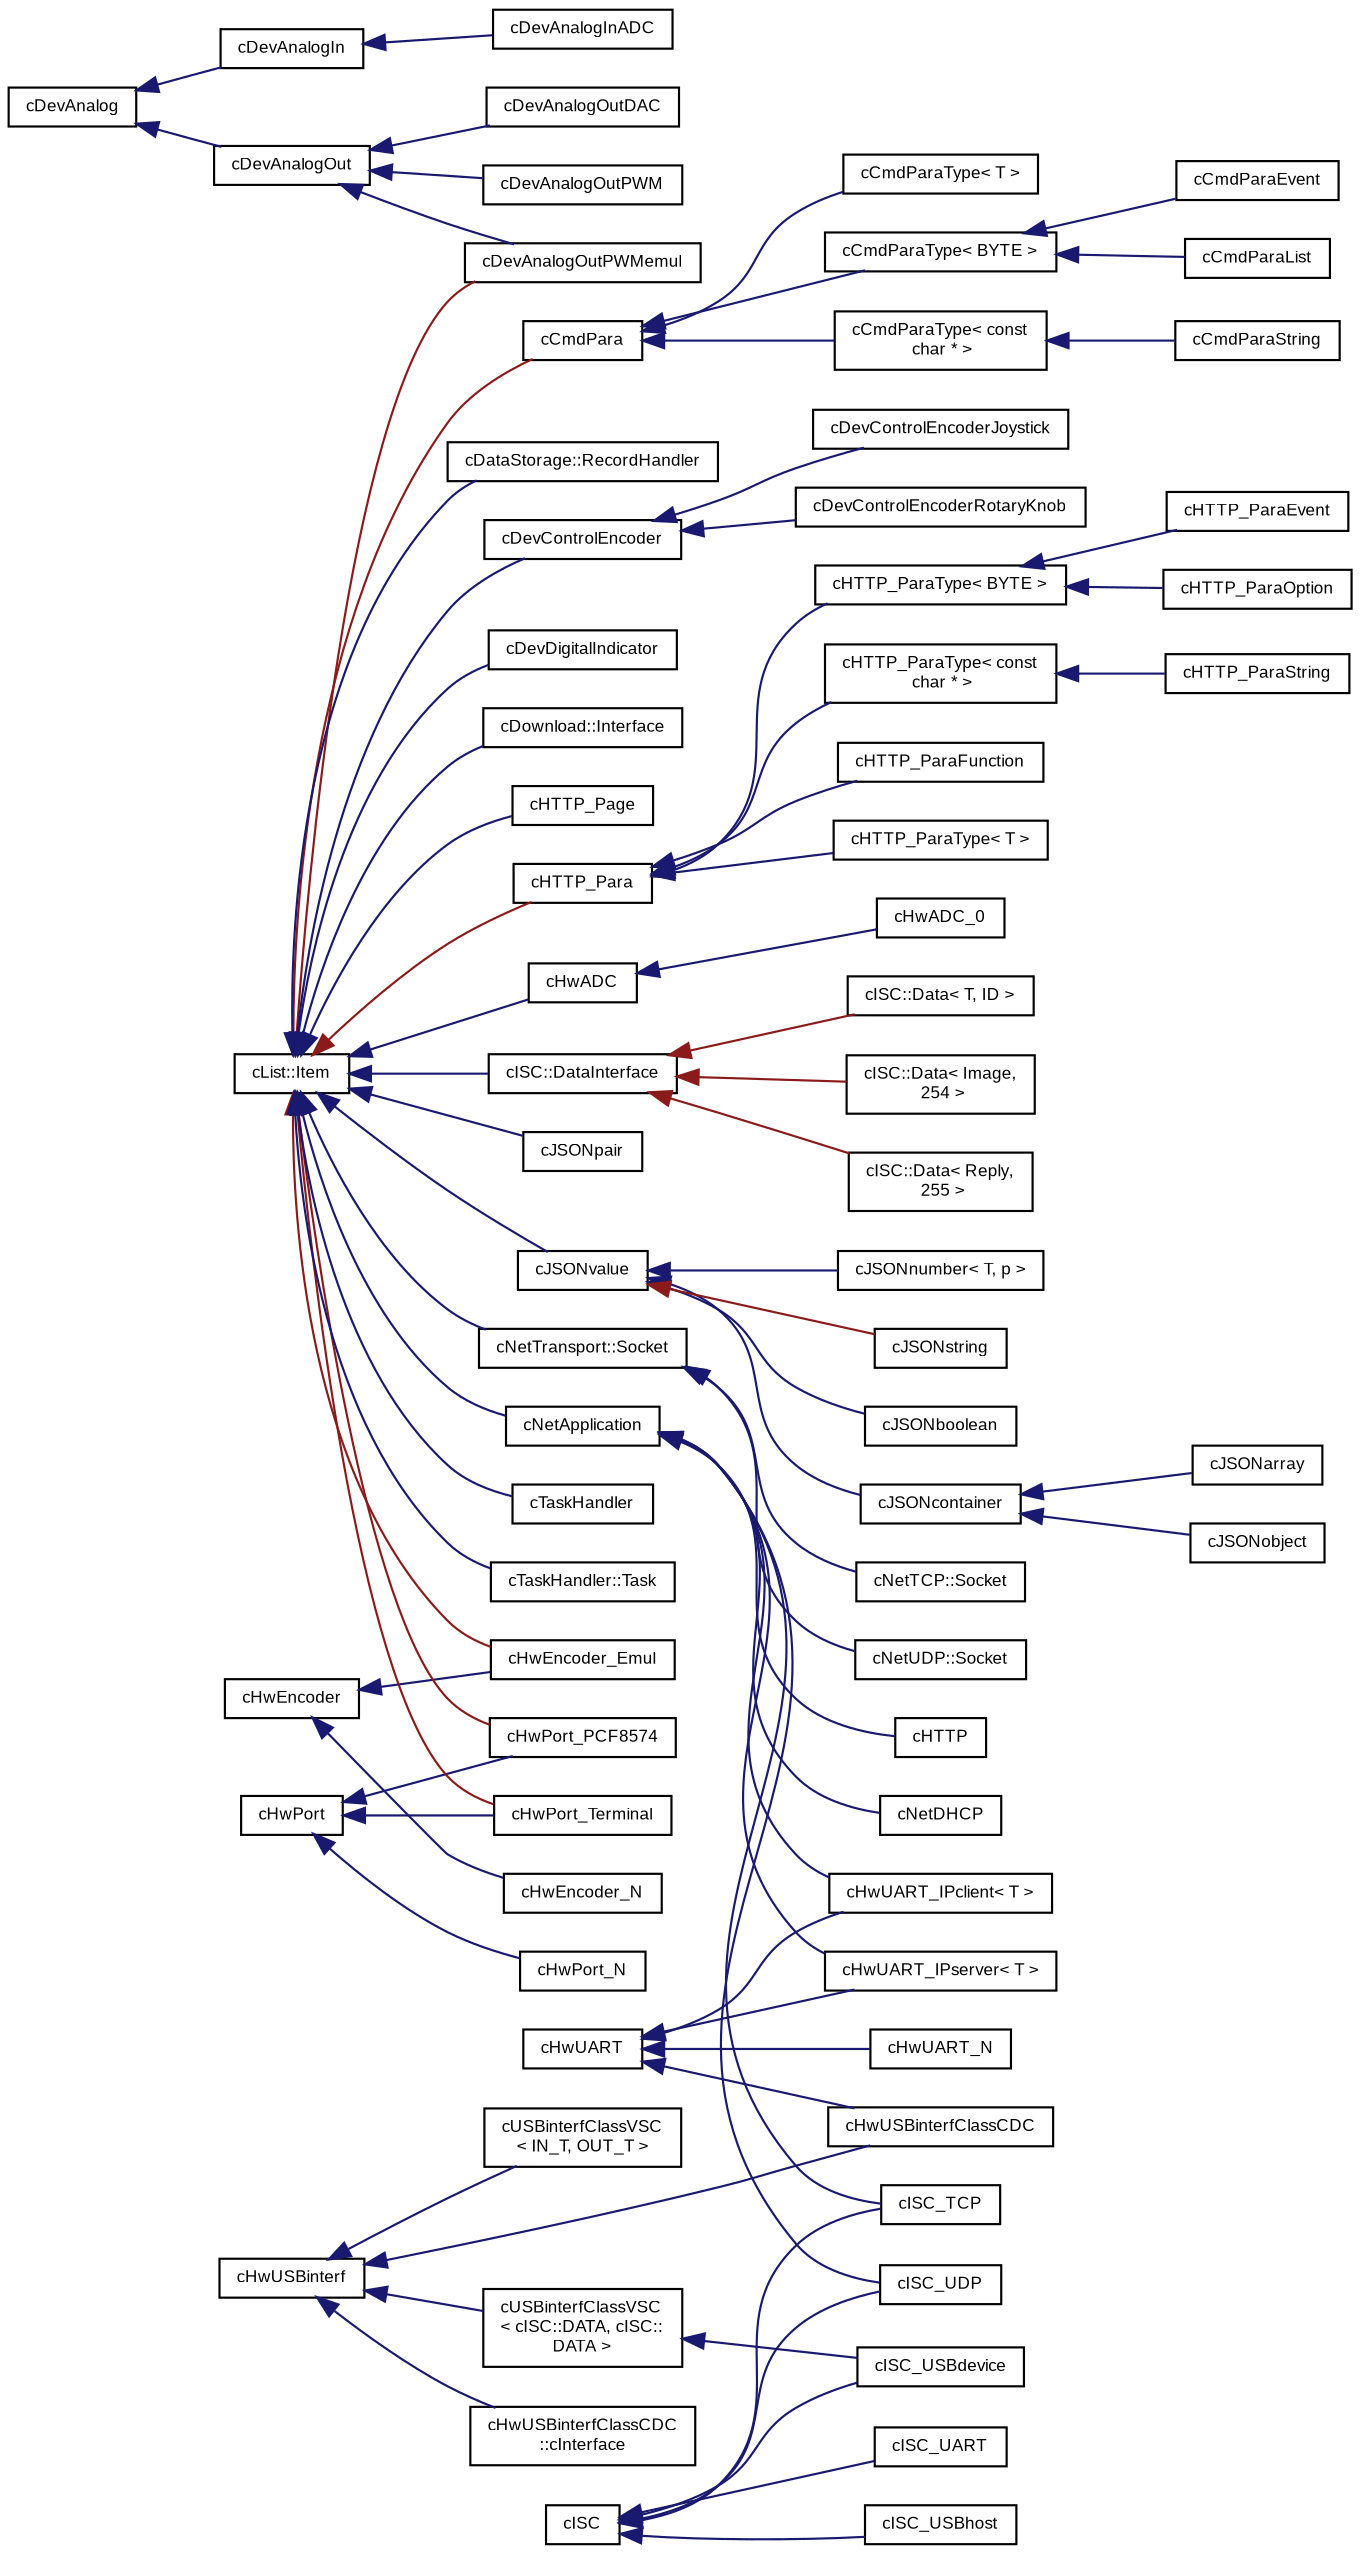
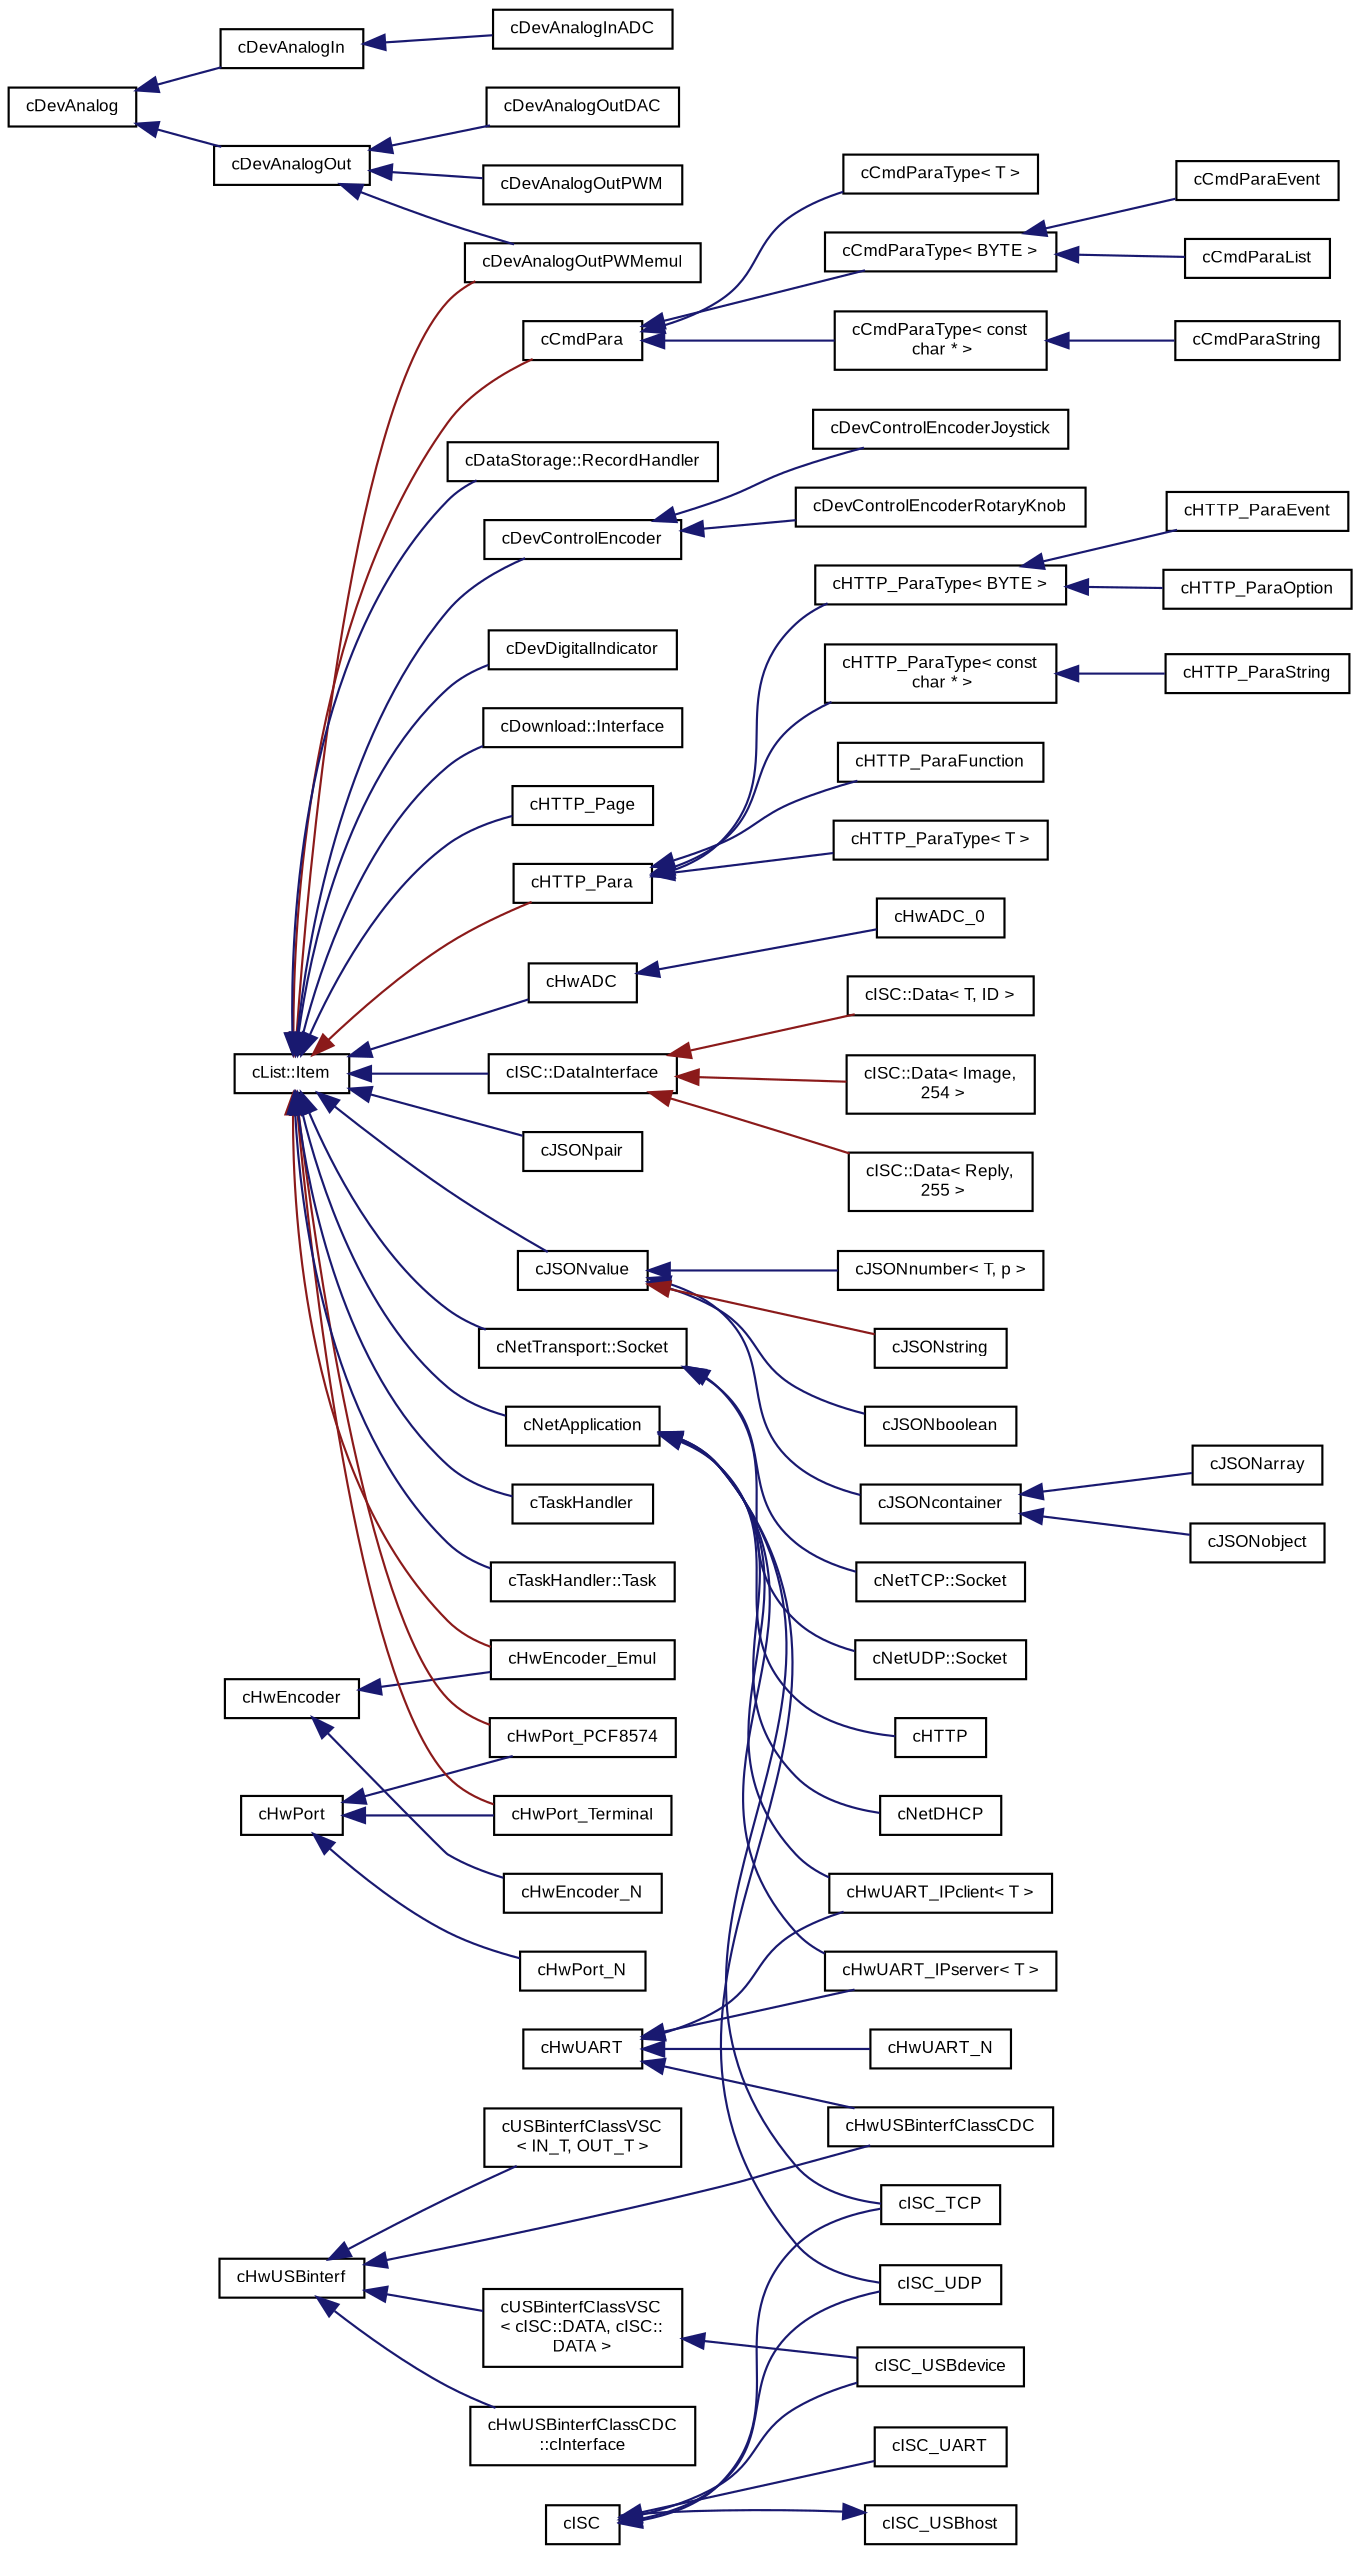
edge "cISC_USBhost" -> "cISC": reversed
